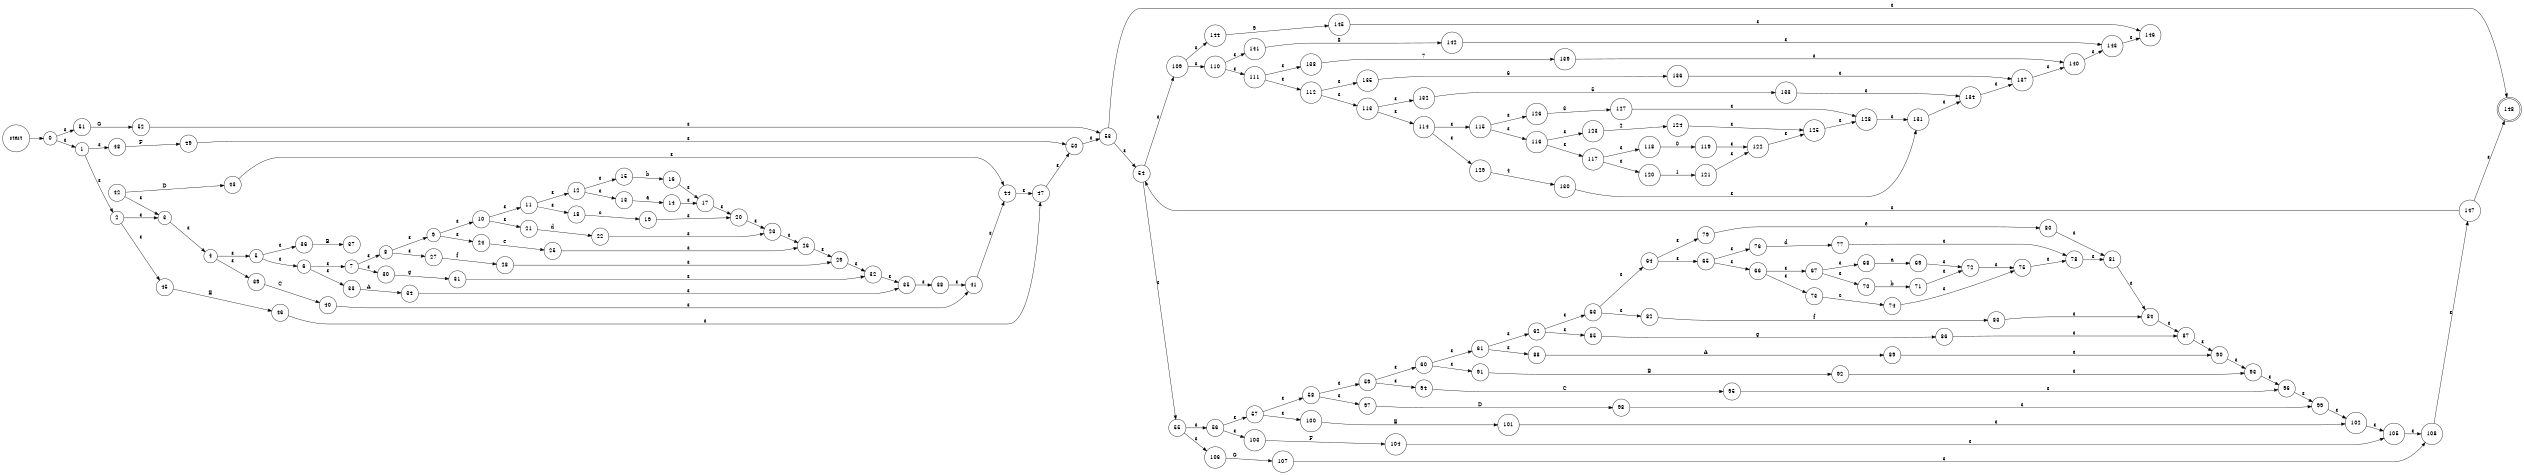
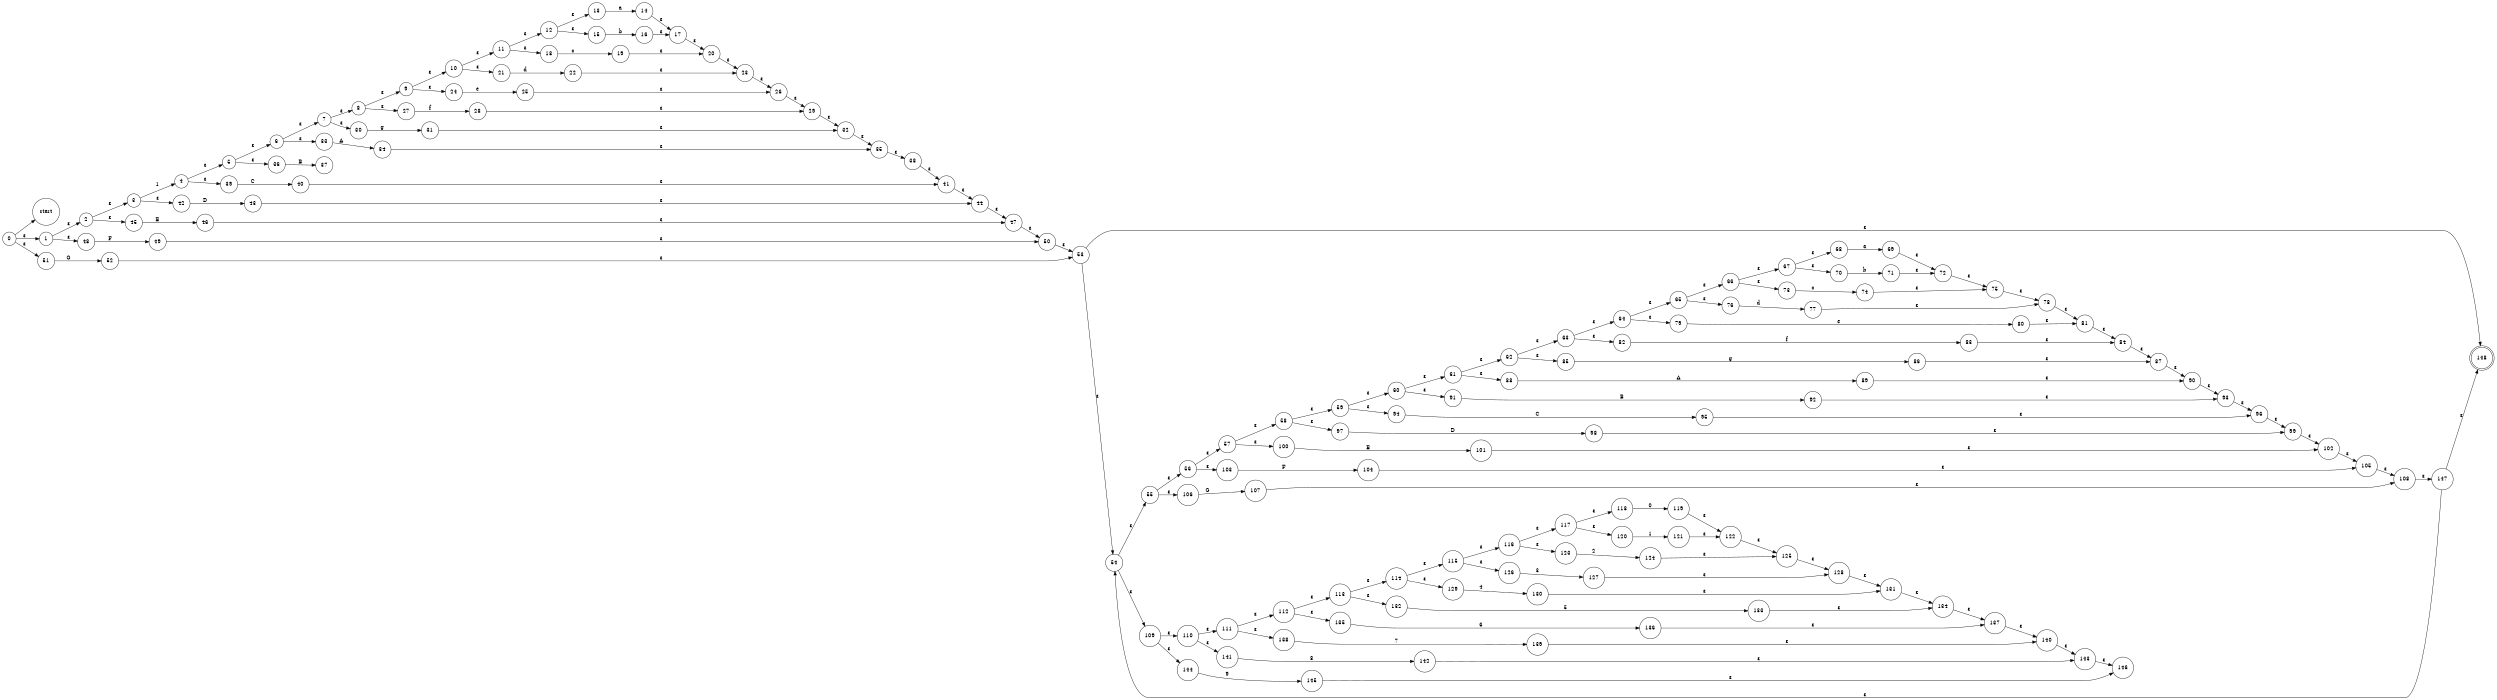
edge "start" -> "0": reversed
edge "42" -> "3": reversed
edge "3" -> "4": label "ε" -> "1"
